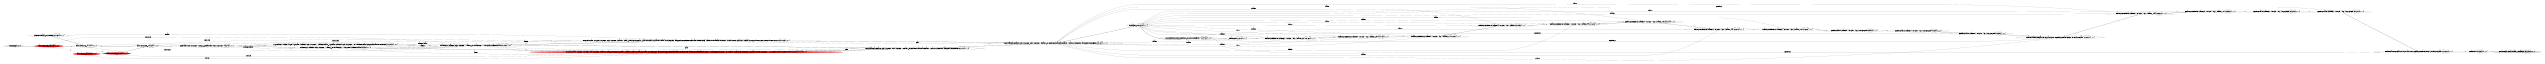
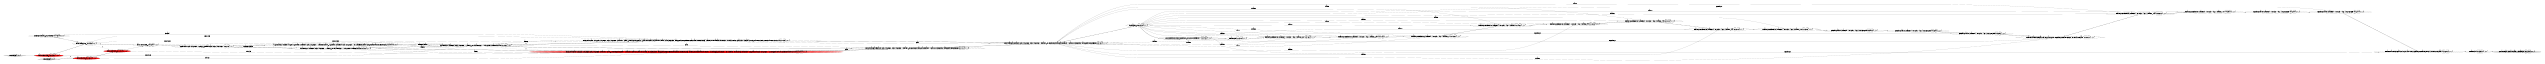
node "testCountTrigger['0', '1', '0']": added
